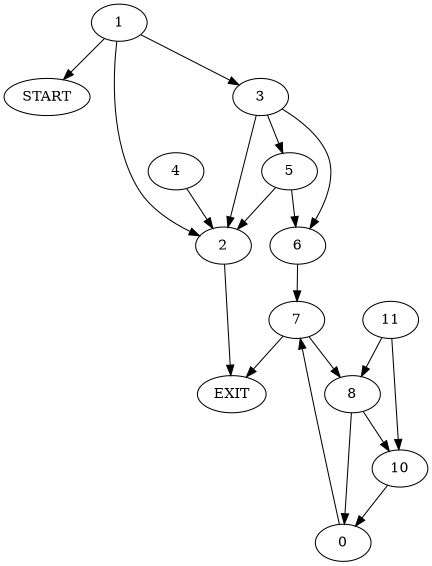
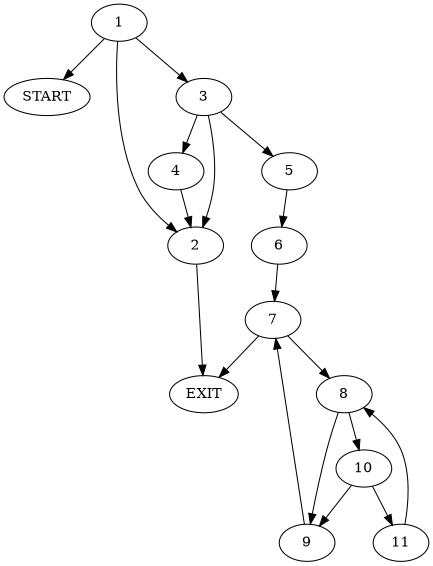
edge "3" -> "6": now "3" -> "4"
edge "5" -> "2": removed
edge "11" -> "10": reversed
node "0": label "0" -> "9"
